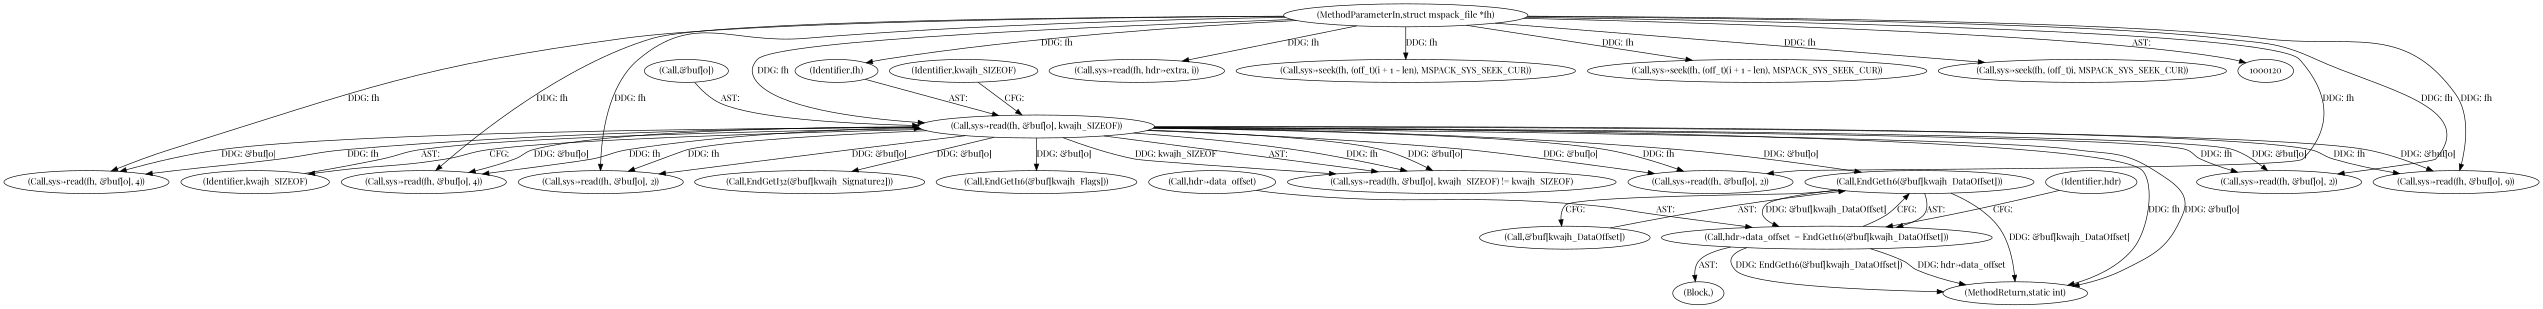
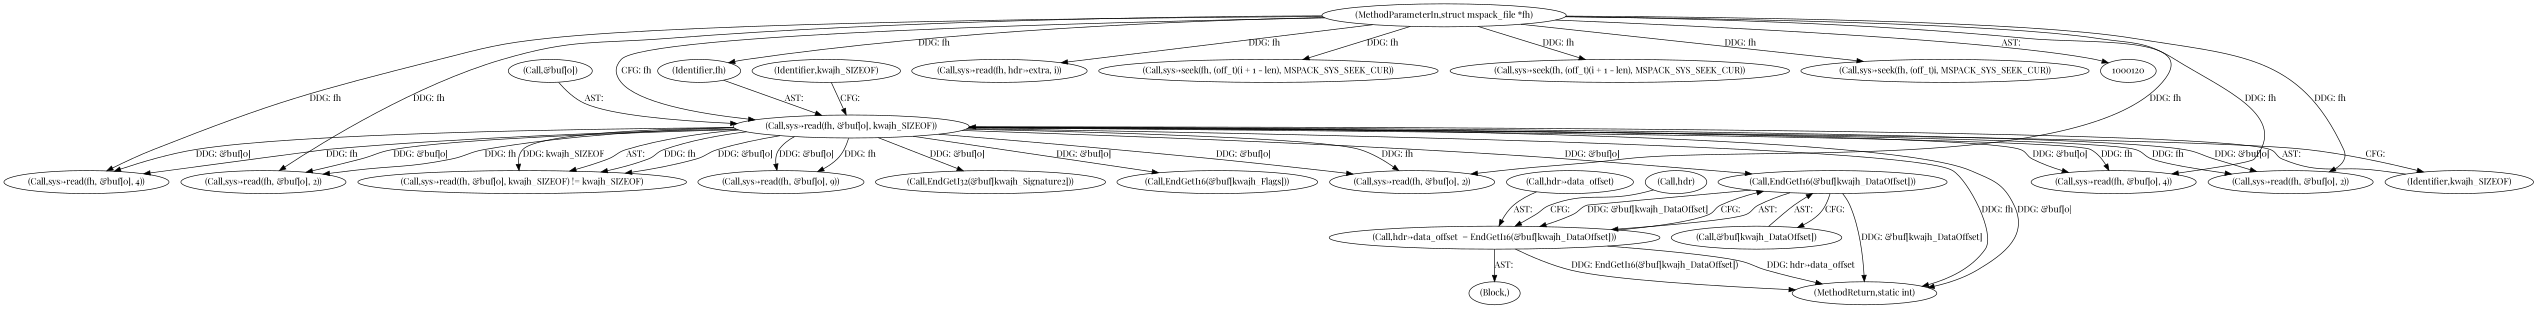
edge "(MethodParameterIn,struct mspack_file *fh)" -> "(Call,sys->read(fh, &buf[0], 9))": removed, label "DDG: fh"
edge "(MethodParameterIn,struct mspack_file *fh)" -> "(Call,sys->read(fh, &buf[0], kwajh_SIZEOF))": label "DDG: fh" -> "CFG: fh"
node "(Identifier,hdr)": label "(Identifier,hdr)" -> "(Call,hdr)"
